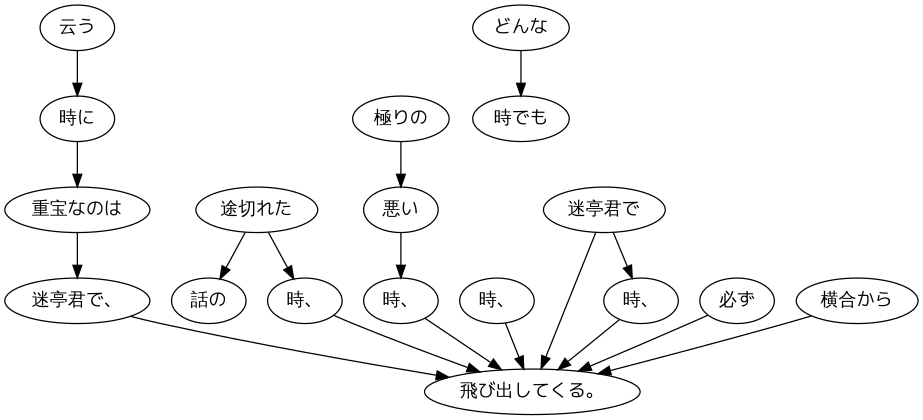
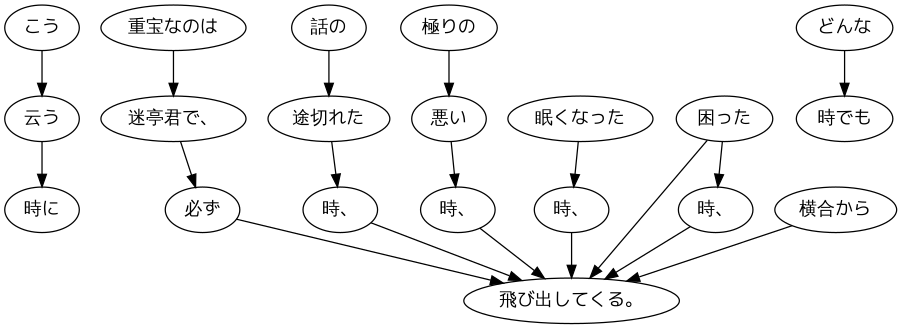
node "こう": added
node "眠くなった": added
edge "時に" -> "重宝なのは": removed
node "迷亭君で": label "迷亭君で" -> "困った"
edge "途切れた" -> "話の": reversed
edge "迷亭君で、" -> "飛び出してくる。": now "迷亭君で、" -> "必ず"
